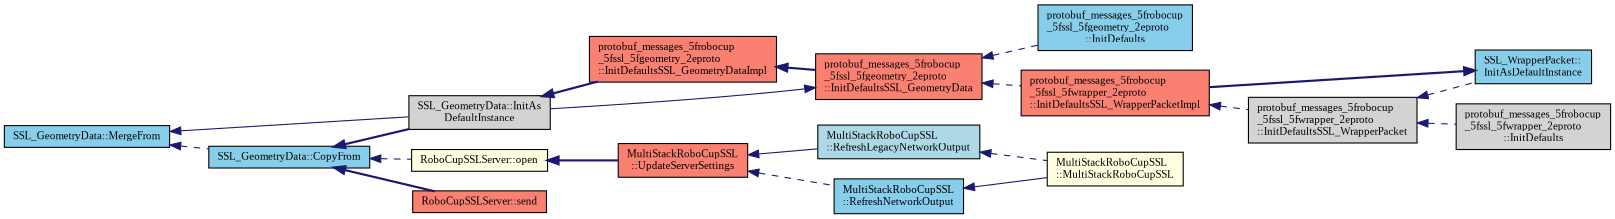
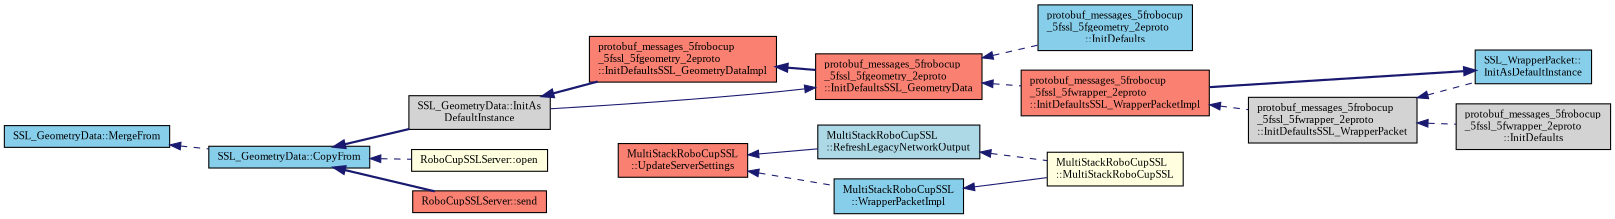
edge "SSL_GeometryData::InitAs DefaultInstance" -> "SSL_GeometryData::MergeFrom": removed
edge "MultiStackRoboCupSSL ::UpdateServerSettings" -> "RoboCupSSLServer::open": removed
node "MultiStackRoboCupSSL ::RefreshNetworkOutput": label "MultiStackRoboCupSSL ::RefreshNetworkOutput" -> "MultiStackRoboCupSSL ::WrapperPacketImpl"
